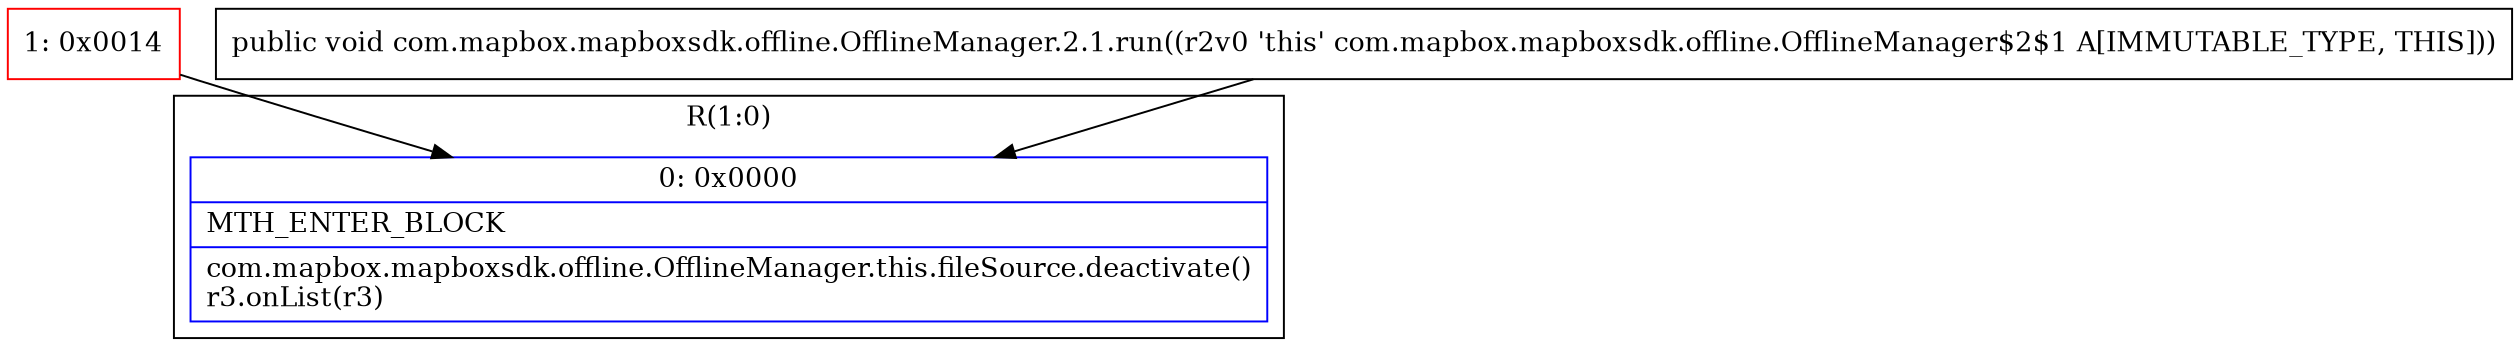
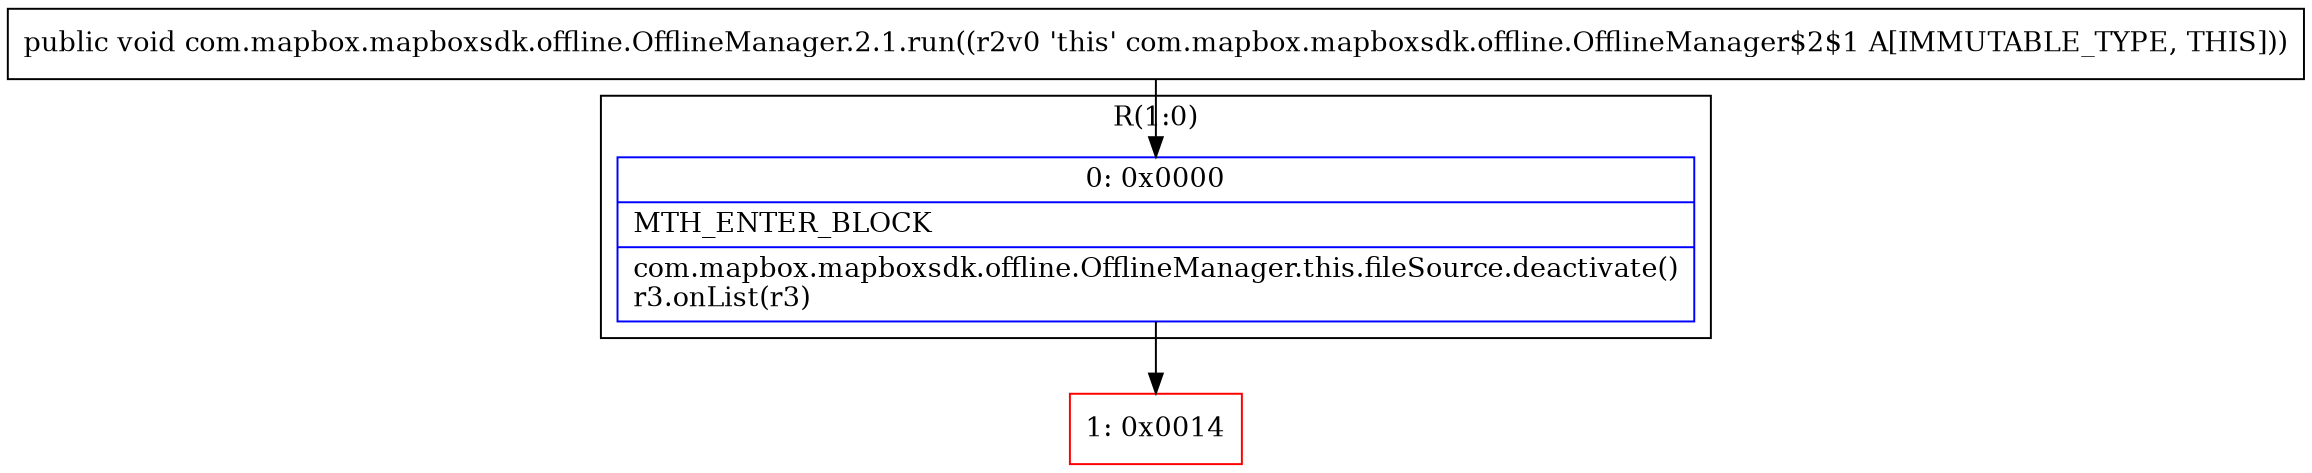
edge "1: 0x0014" -> "0: 0x0000": reversed
